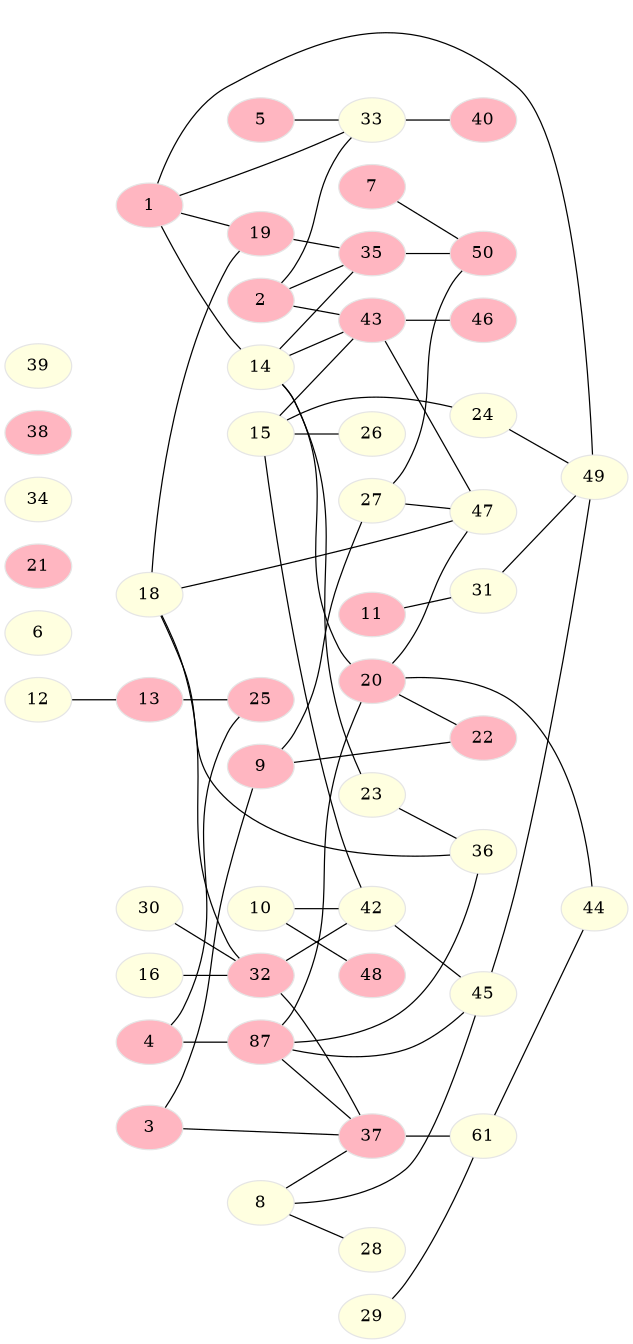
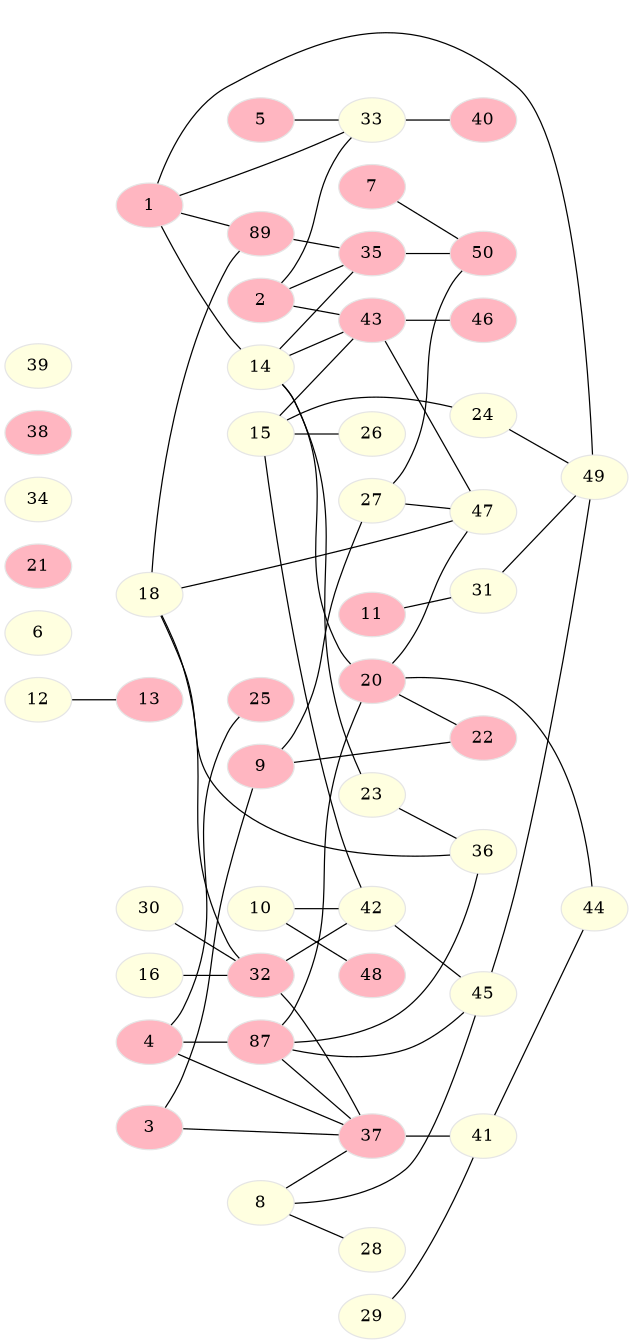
node "19": label "19" -> "89"
edge "13" -- "25": removed
edge "4" -- "37": added
node "61": label "61" -> "41"
